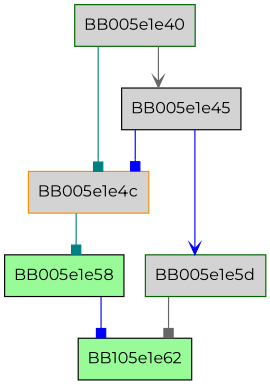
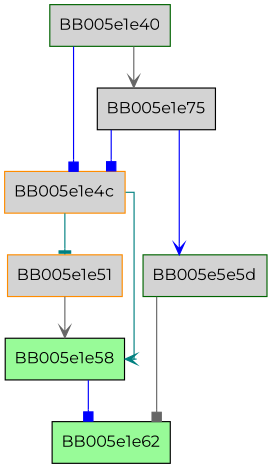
edge "BB005e1e40" -> "BB005e1e4c": color teal -> blue
node "BB005e1e45": label "BB005e1e45" -> "BB005e1e75"
edge "BB005e1e4c" -> "BB005e1e58": arrowhead box -> vee
node "BB005e1e51": added
node "BB005e1e5d": label "BB005e1e5d" -> "BB005e5e5d"
node "BB105e1e62": label "BB105e1e62" -> "BB005e1e62"
